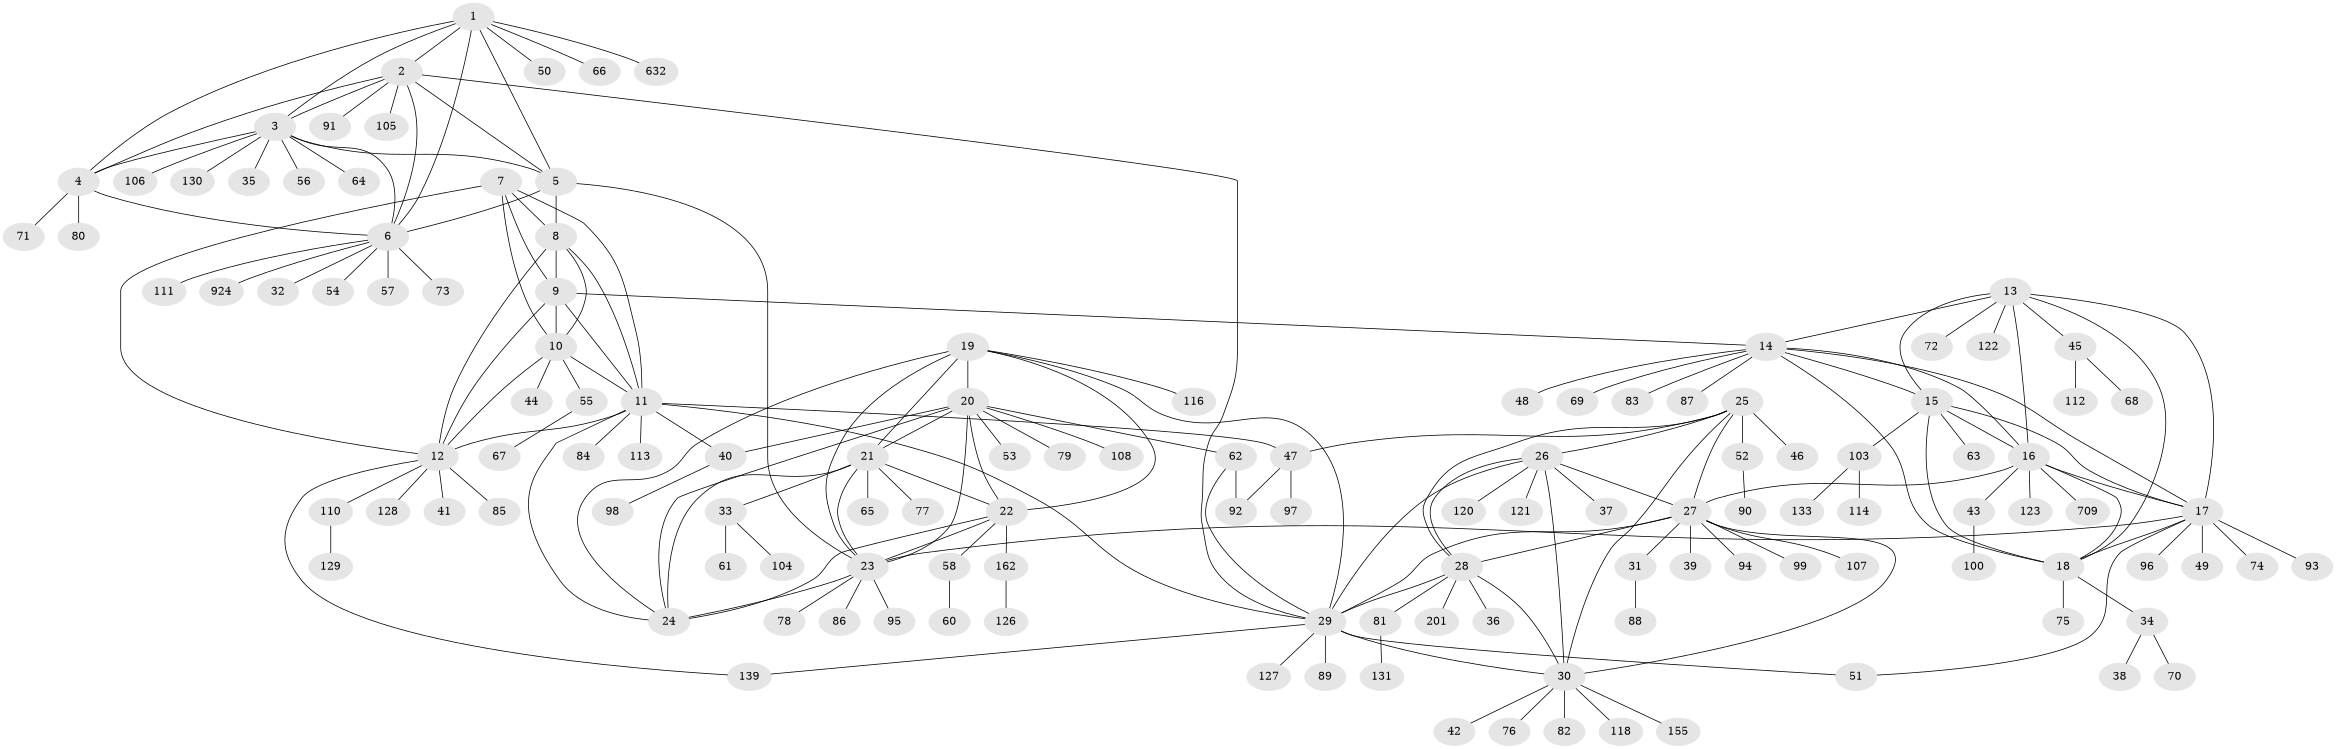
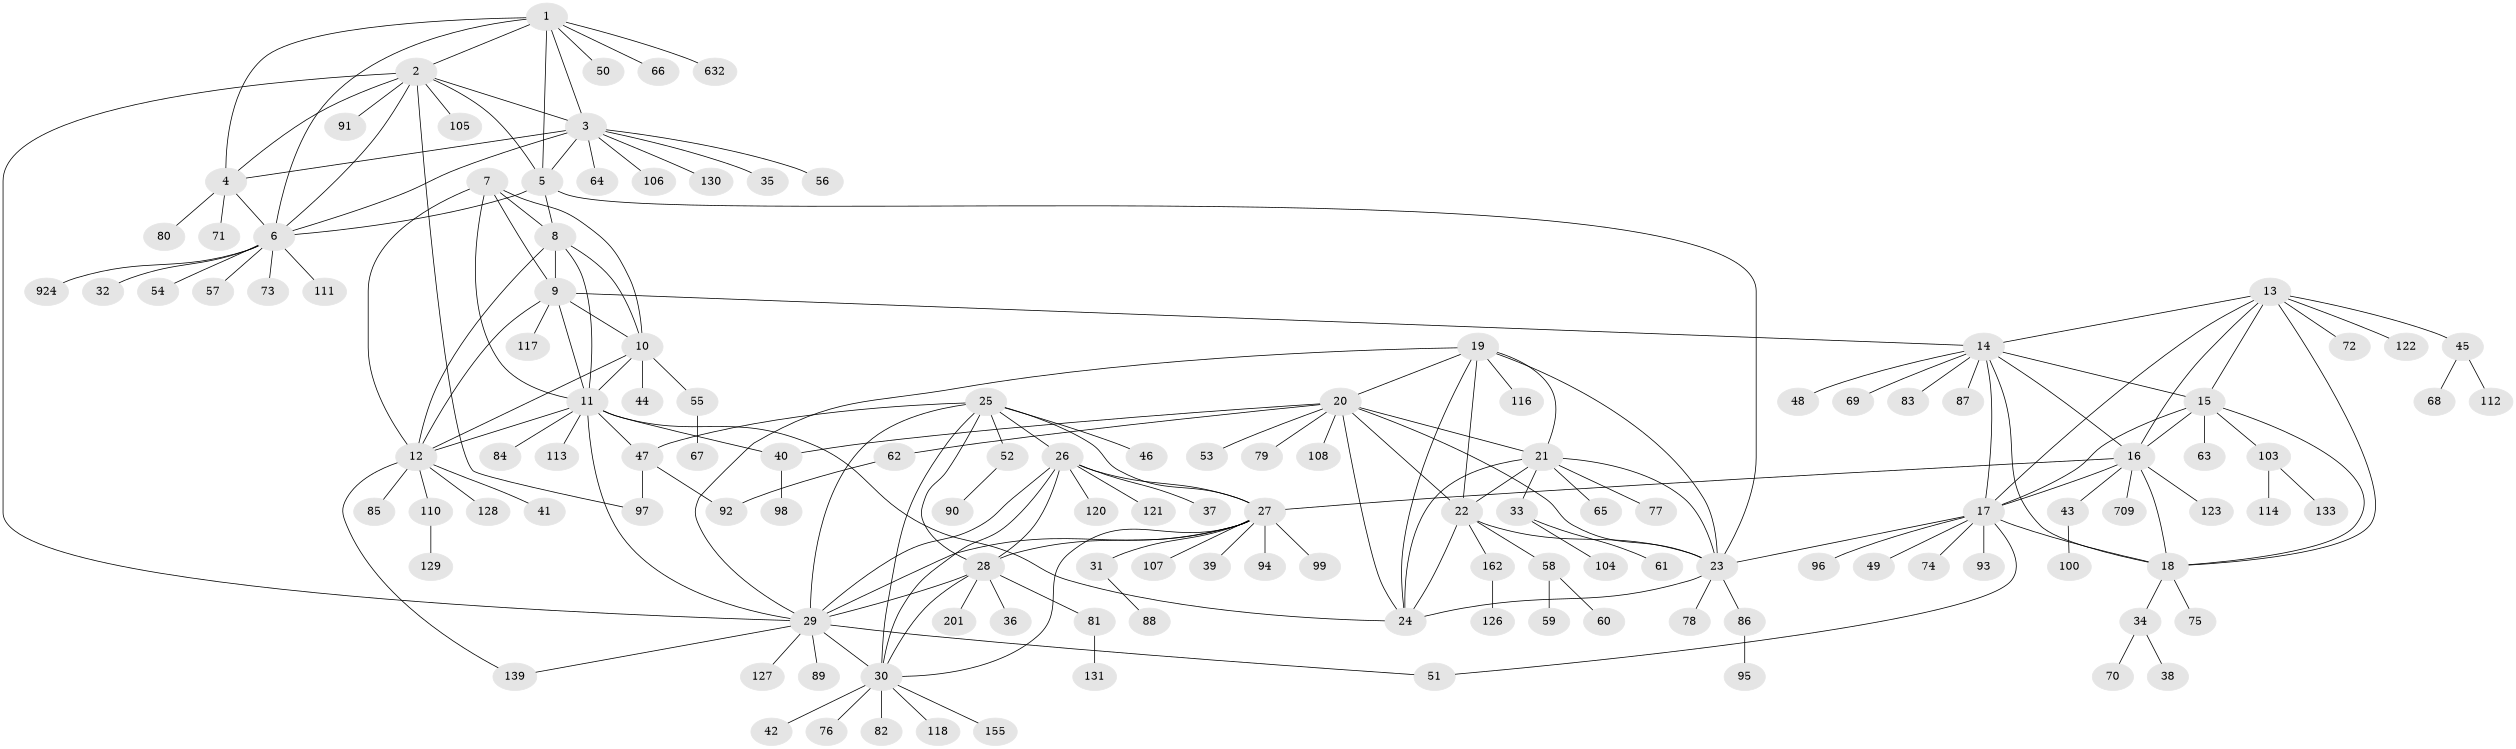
node "117": added
edge "2" -- "97": added
edge "62" -- "29": now "25" -- "29"
edge "23" -- "95": now "86" -- "95"
node "59": added
